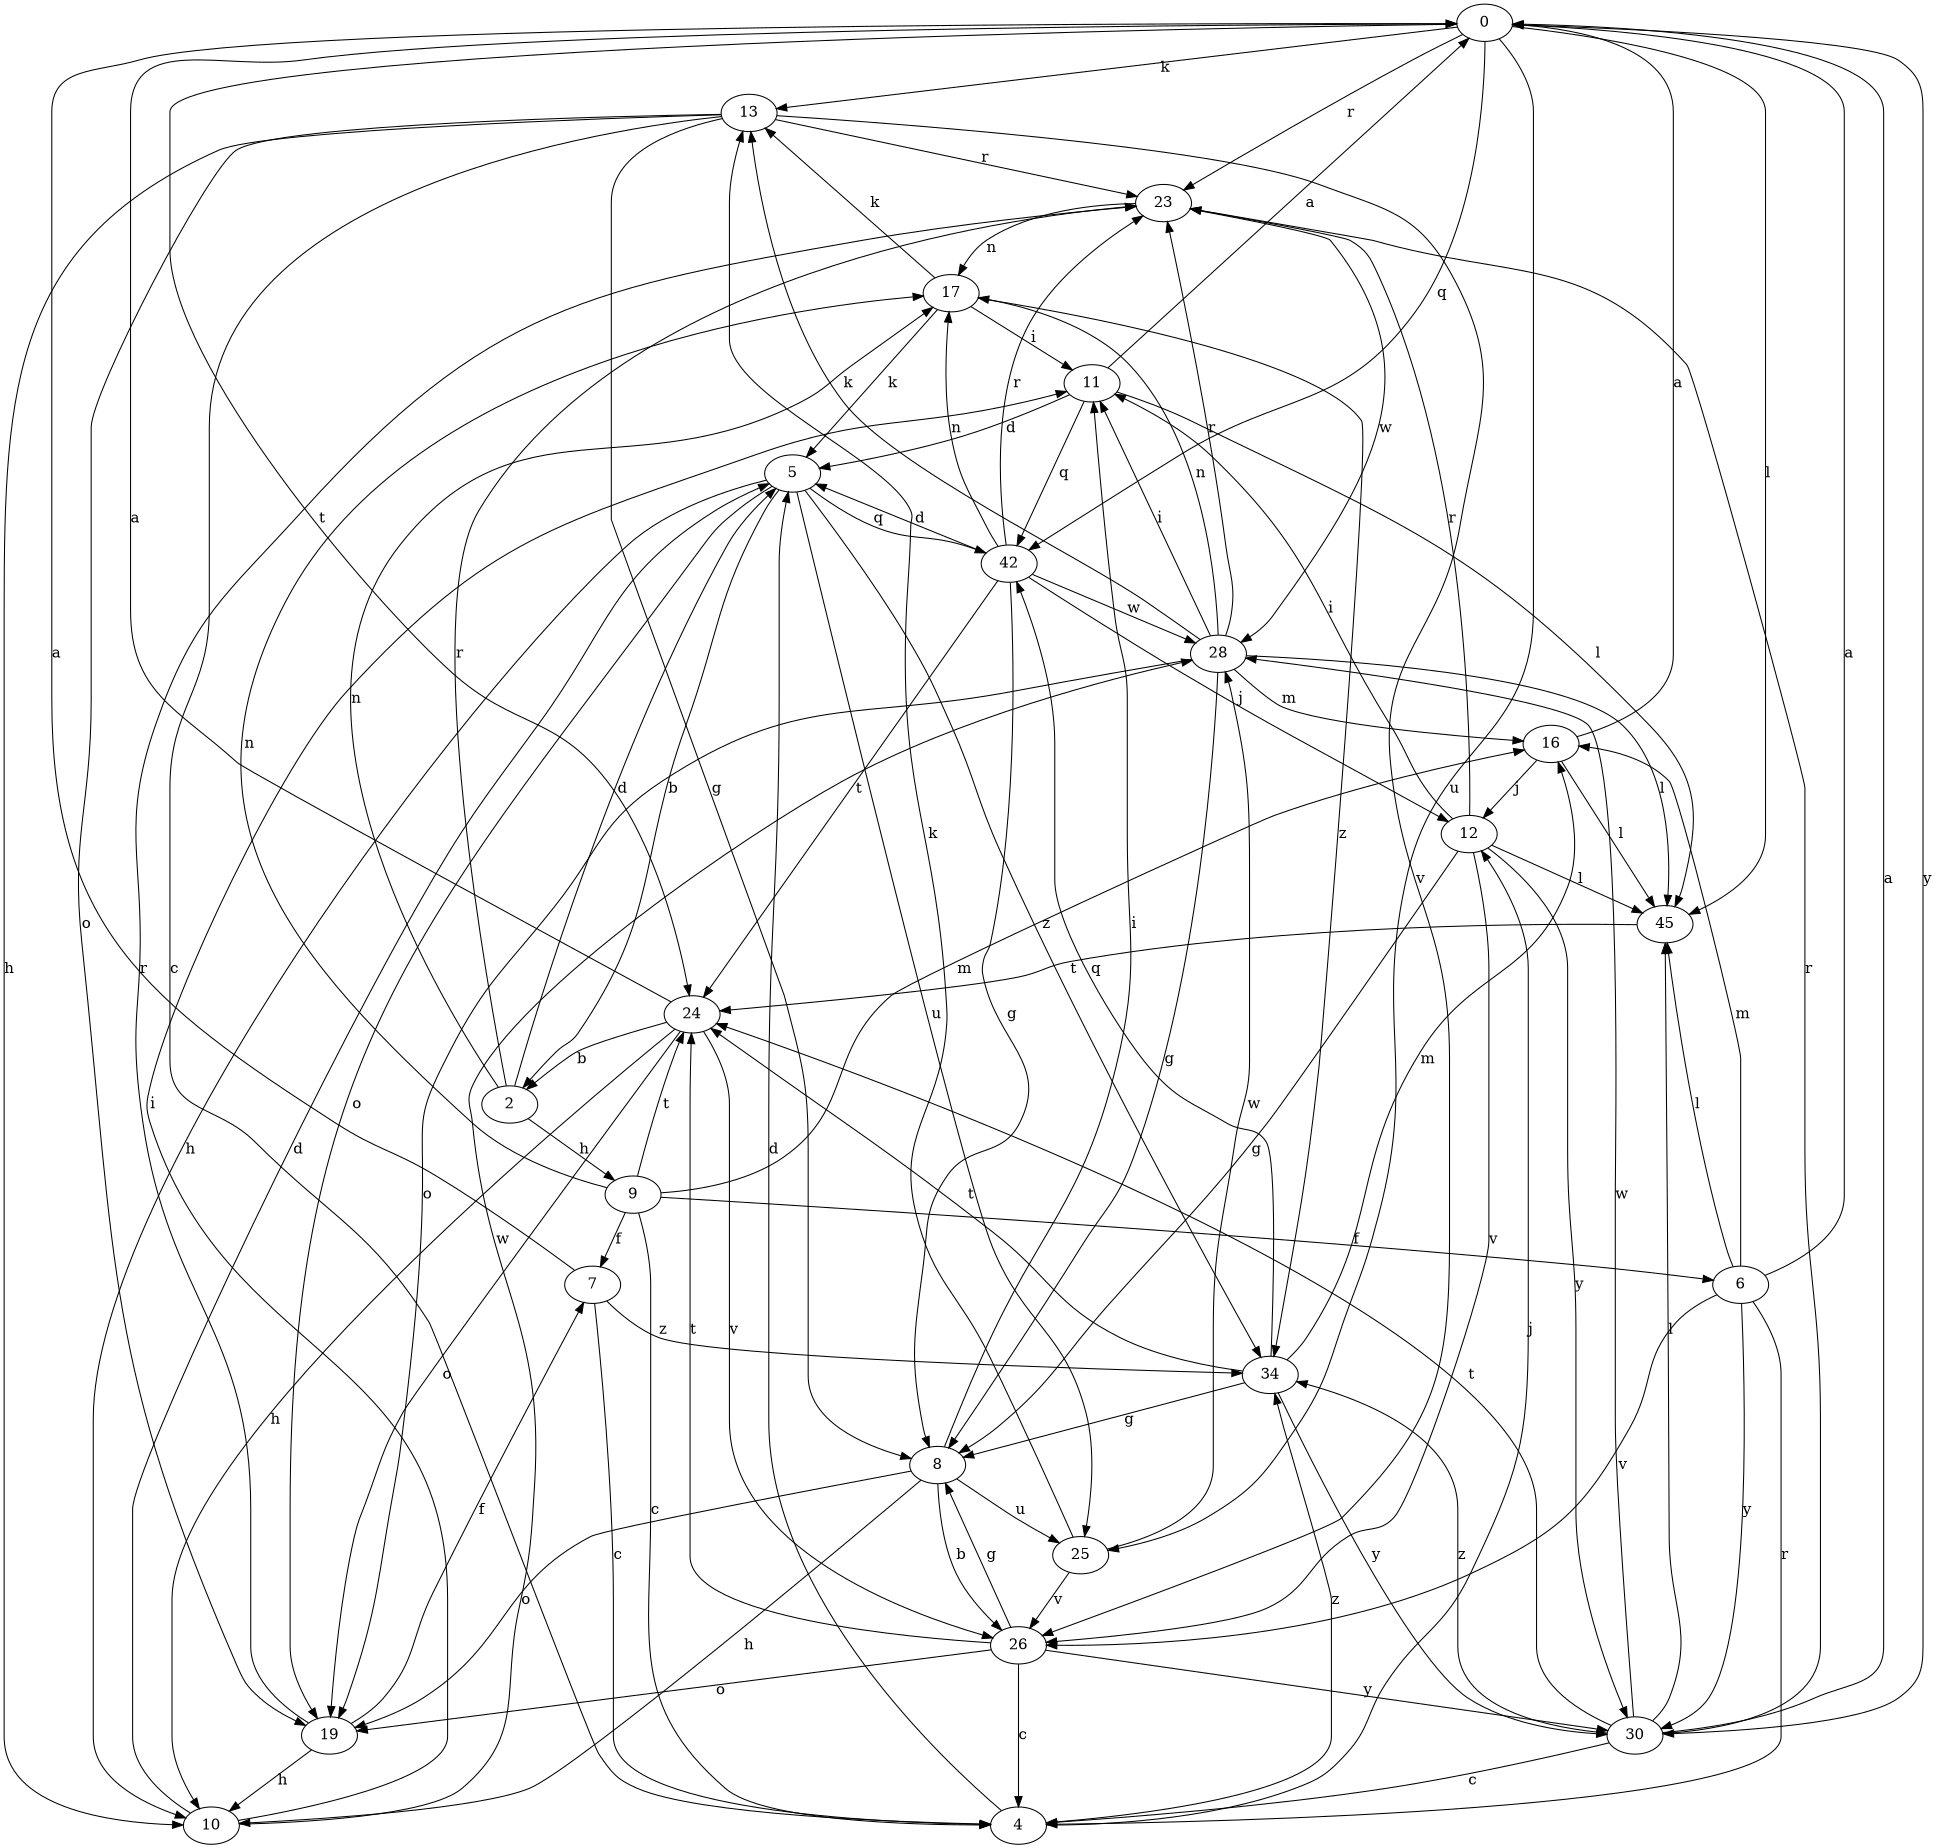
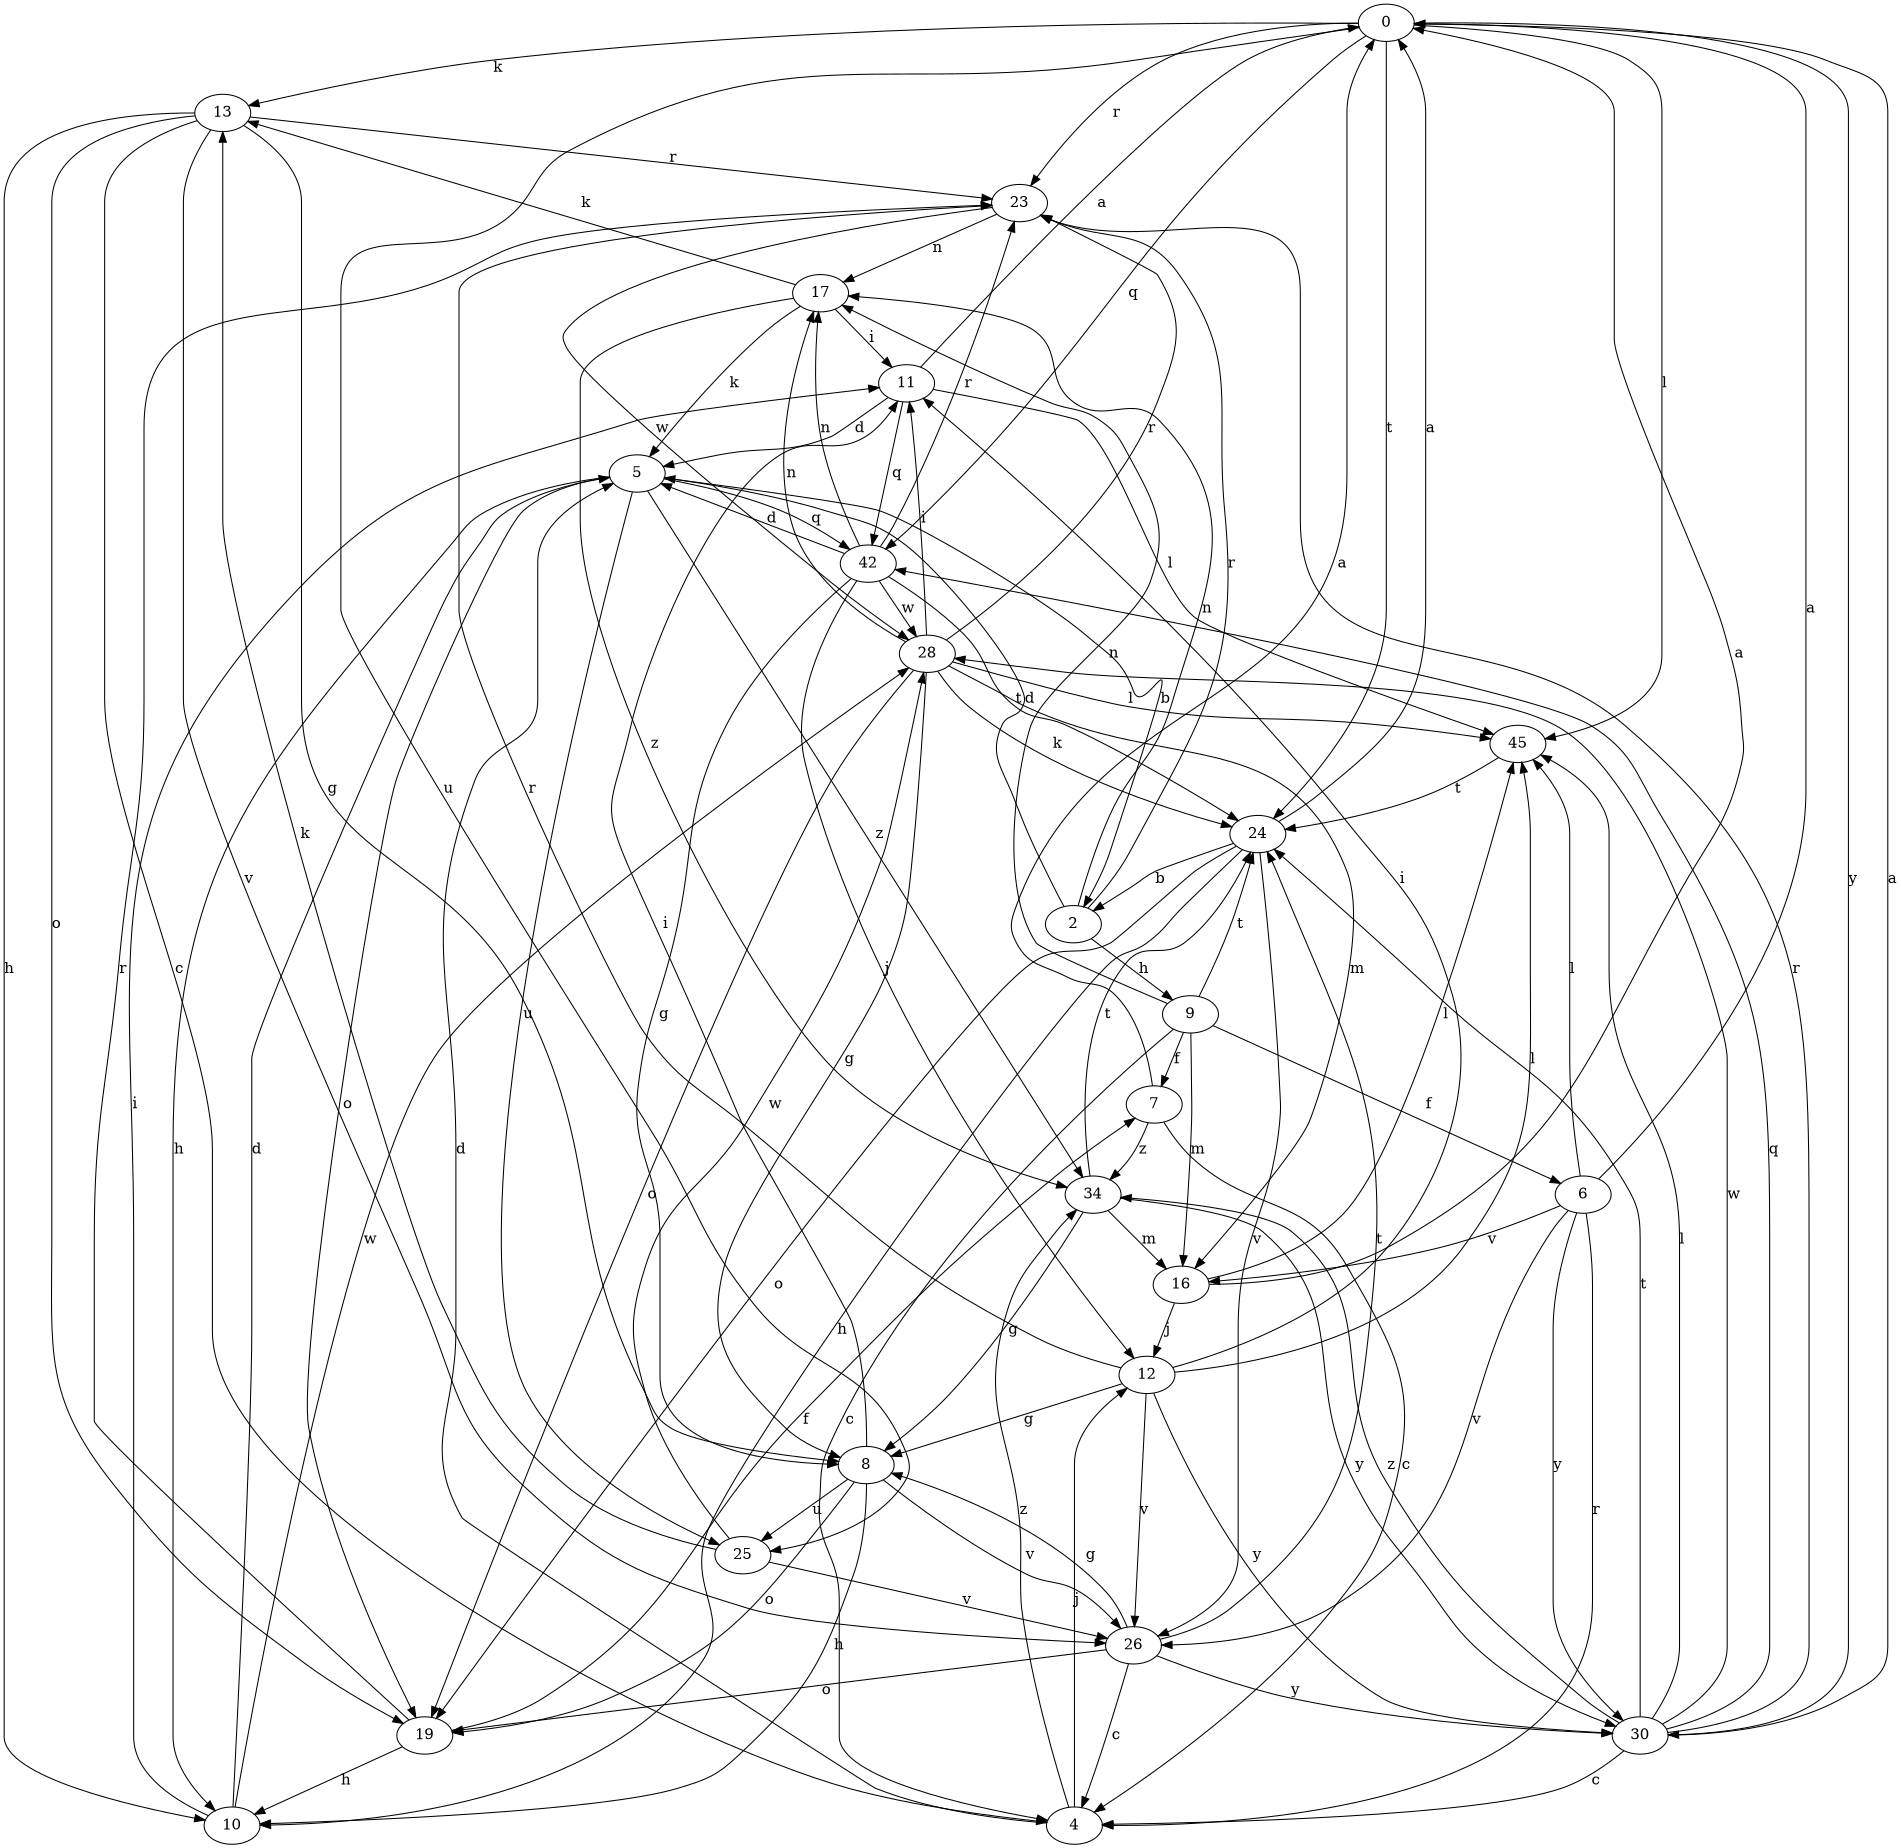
edge "28" -> "13": now "28" -> "24"
edge "34" -> "42": now "30" -> "42"
edge "6" -> "16": label "m" -> "v"
edge "8" -> "26": label "b" -> "v"
